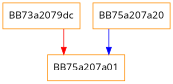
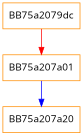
node "BB73a2079dc": label "BB73a2079dc" -> "BB75a2079dc"
edge "BB75a207a20" -> "BB75a207a01": reversed
